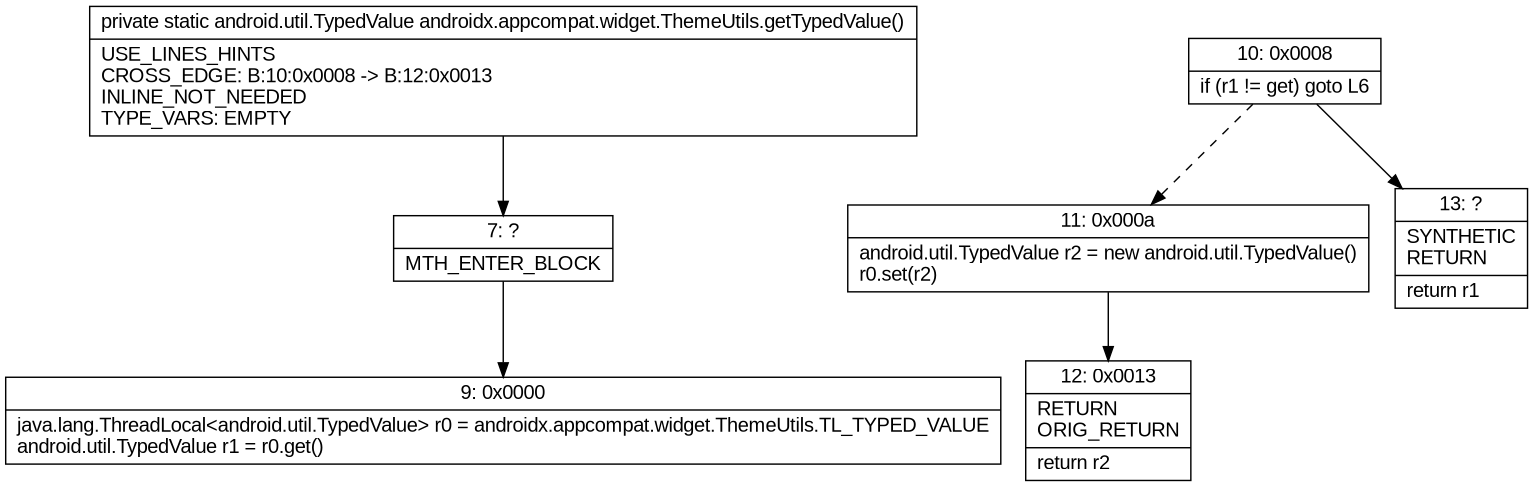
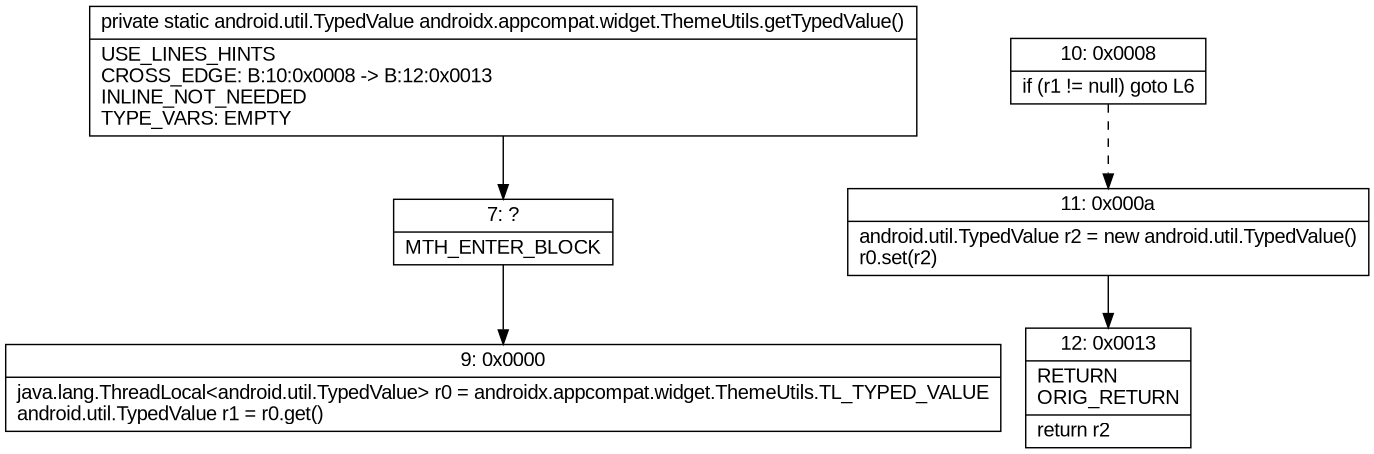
node "10: 0x0008": text "if (r1 != get) goto L6" -> "if (r1 != null) goto L6"
node "13: ?": removed
